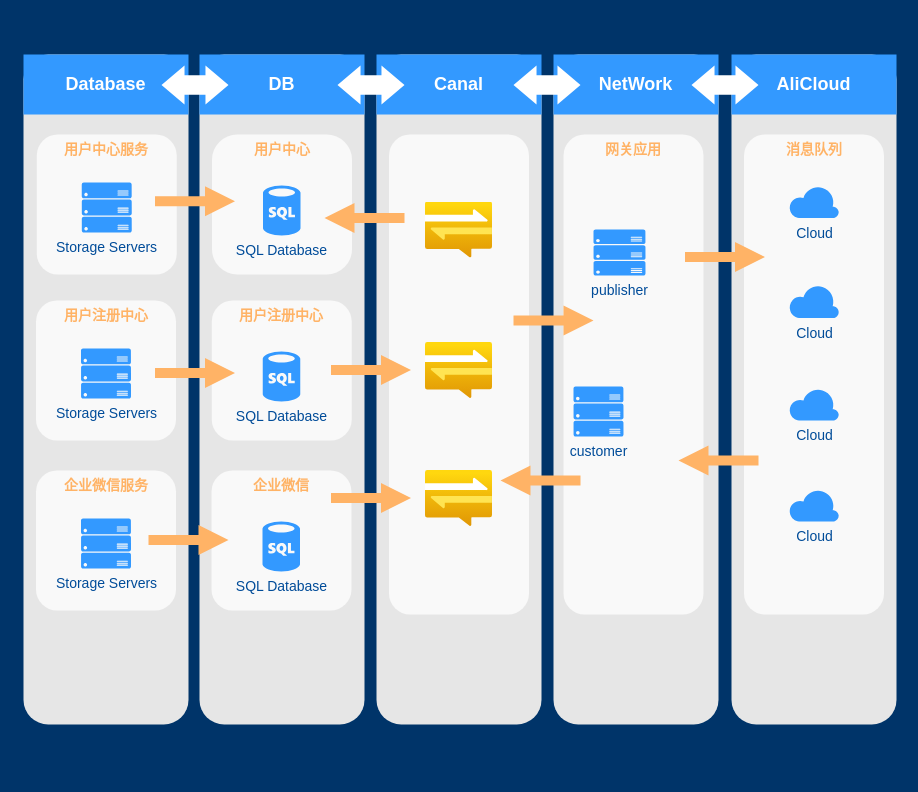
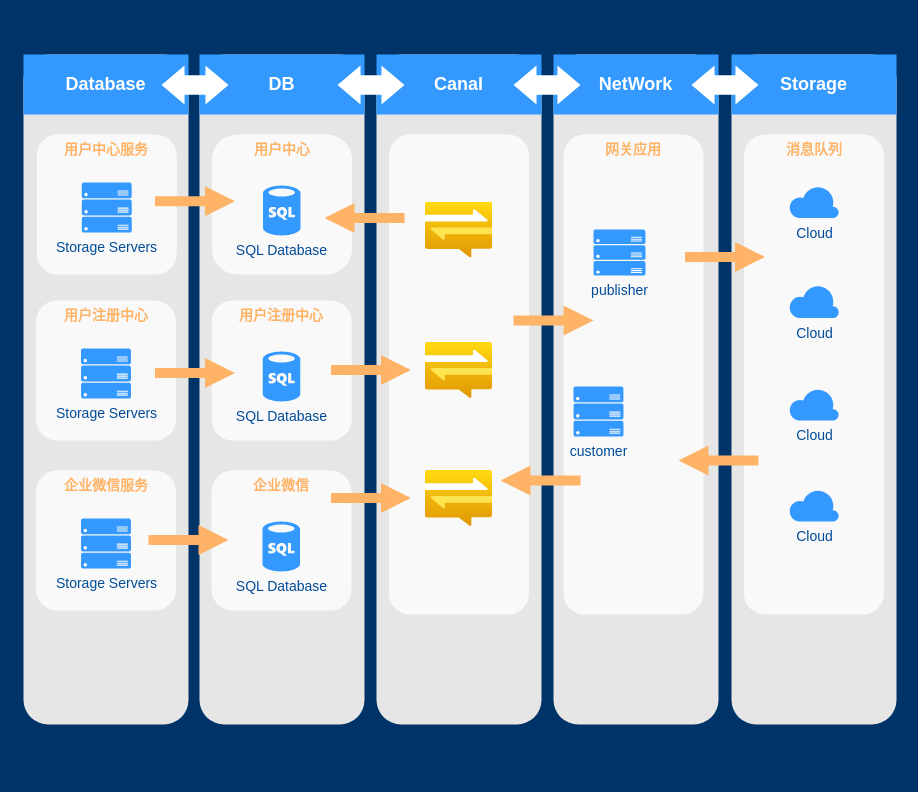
node "AliCloud": label "AliCloud" -> "Storage"
